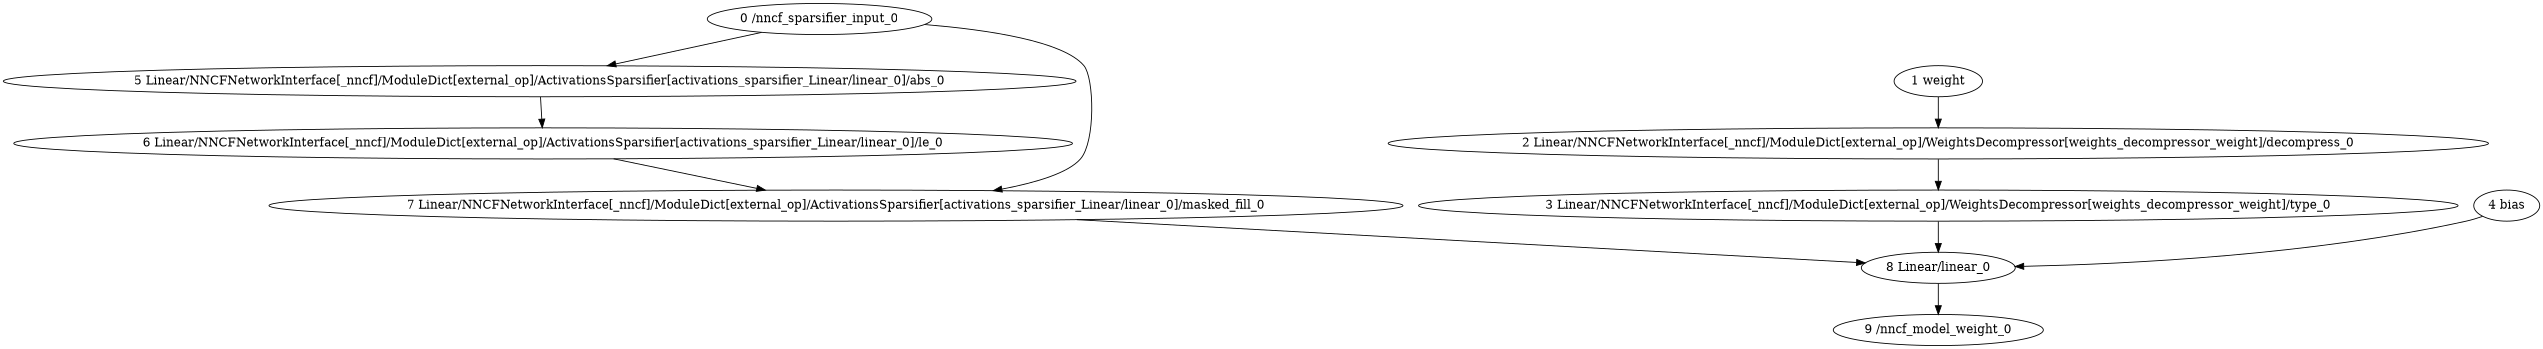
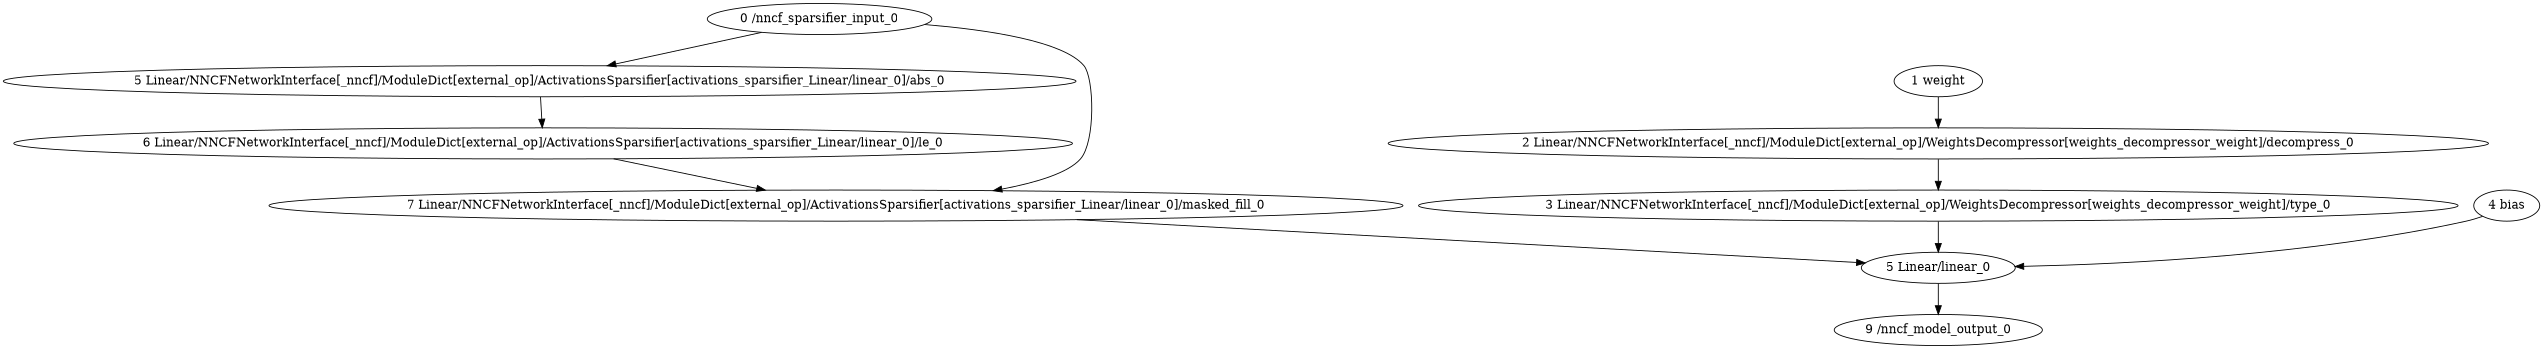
node "8 Linear/linear_0": label "8 Linear/linear_0" -> "5 Linear/linear_0"
node "9 /nncf_model_weight_0": label "9 /nncf_model_weight_0" -> "9 /nncf_model_output_0"
